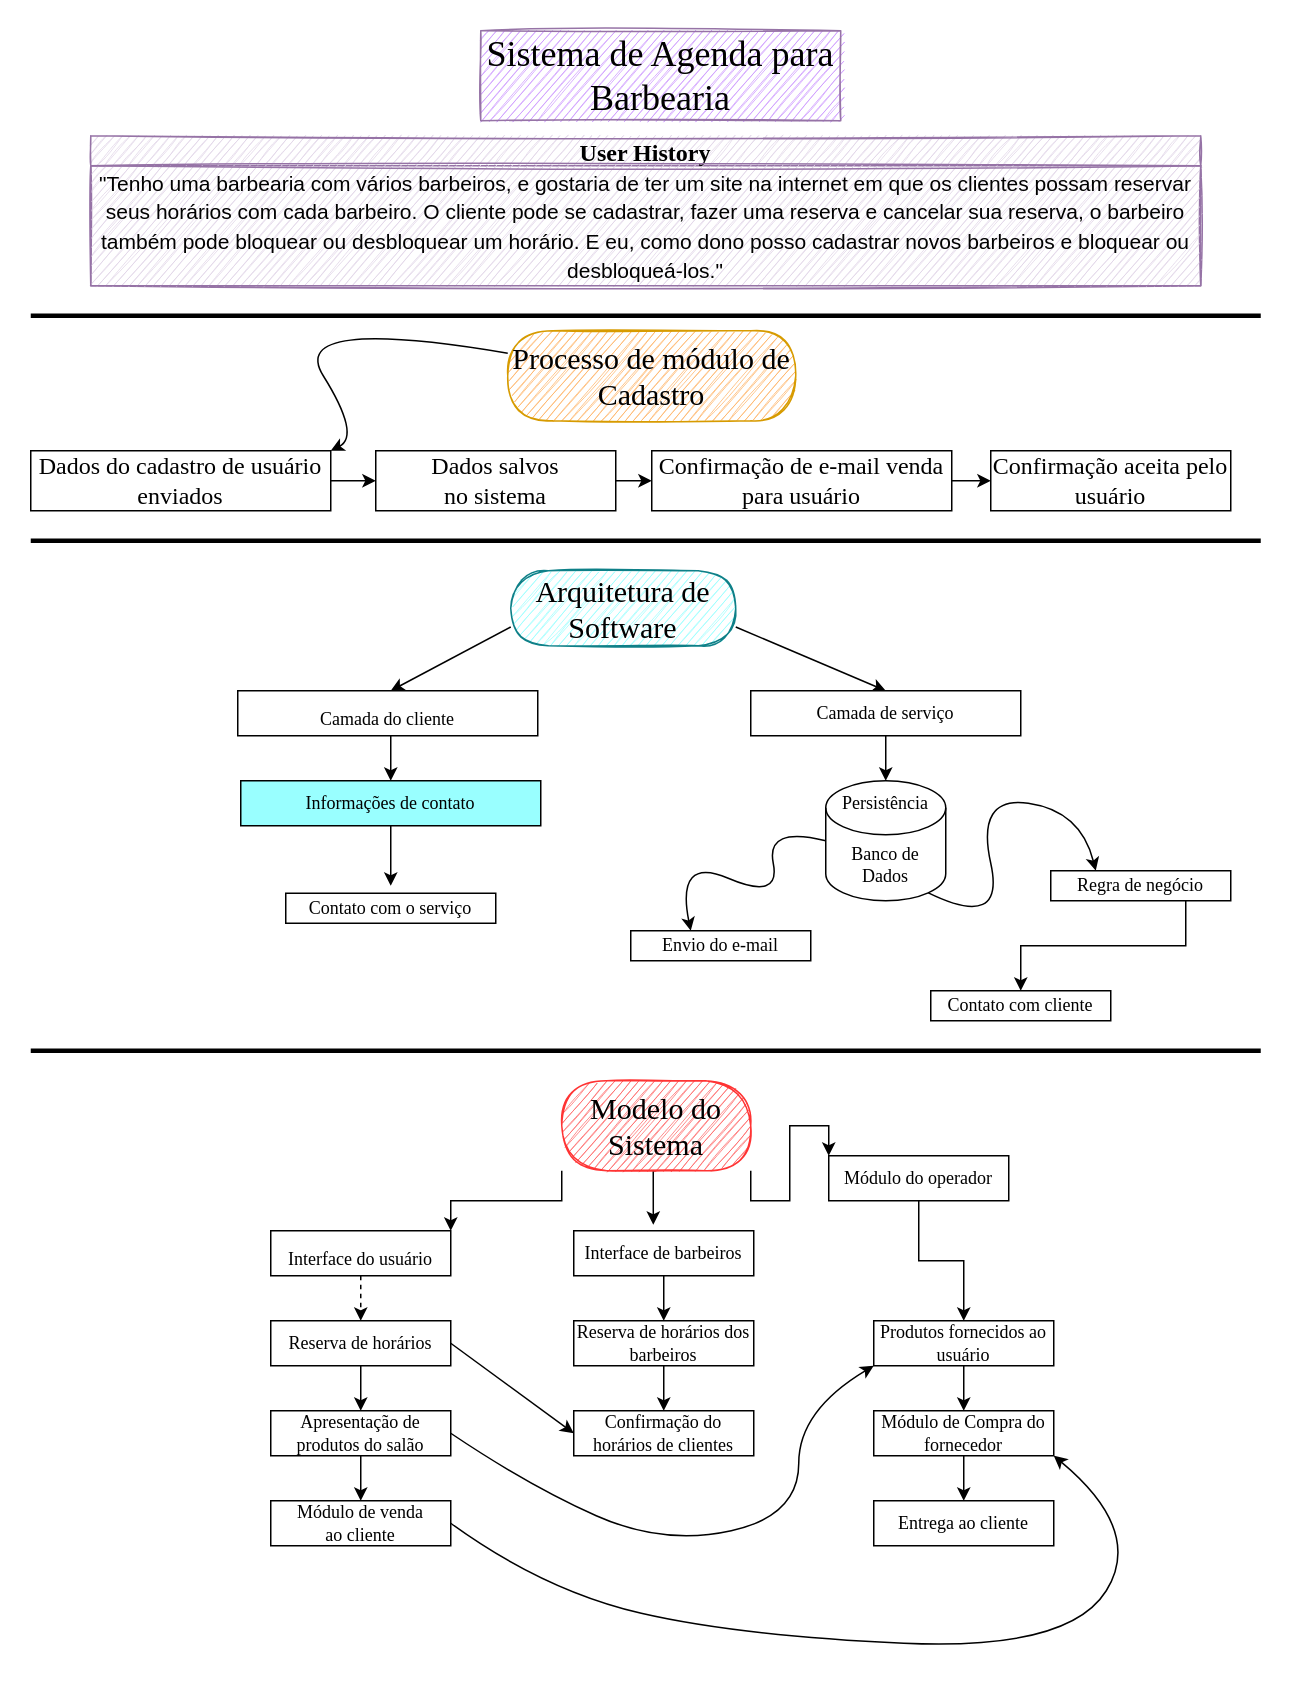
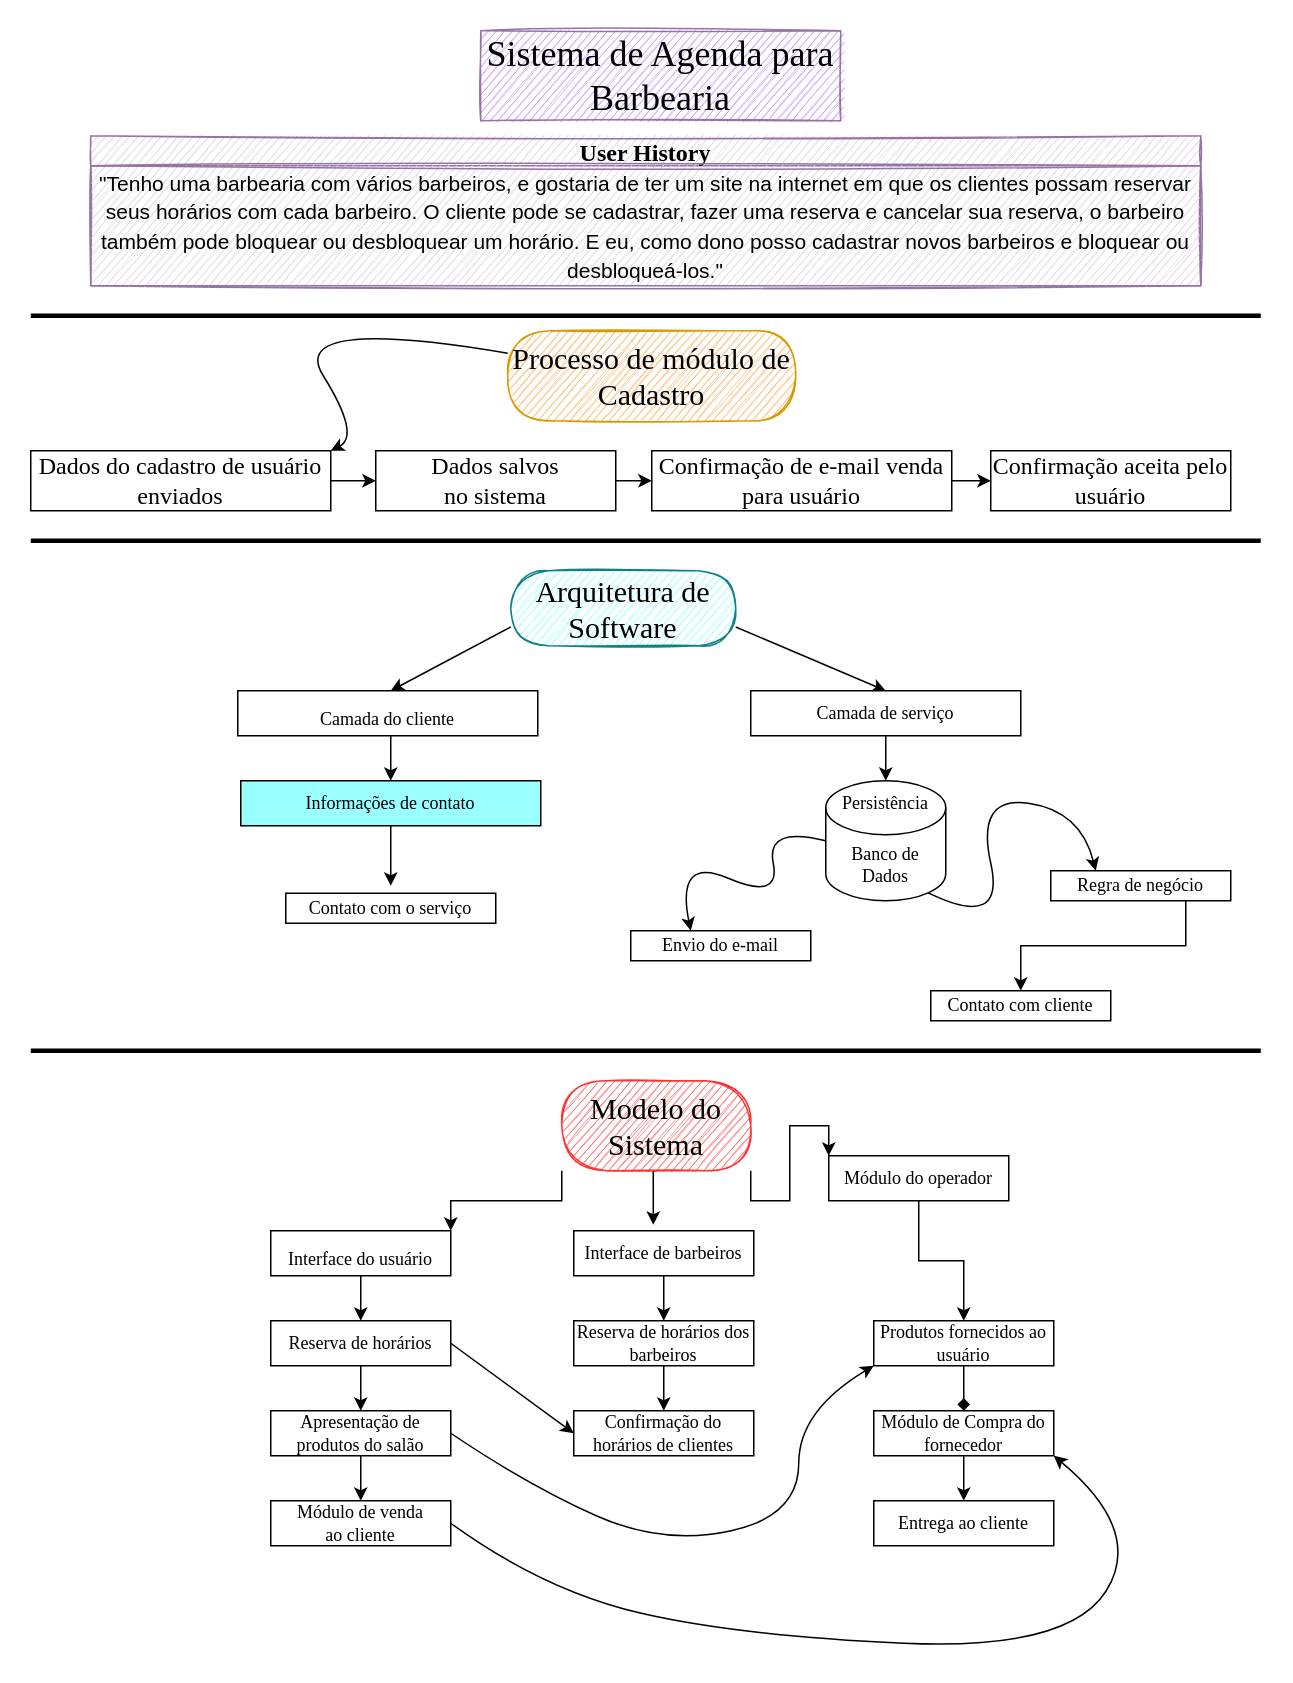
edge "Interface do usuário" -> "Reserva de horários": style dashed -> solid
edge "Produtos fornecidos ao usuário" -> "Módulo de Compra do fornecedor": arrowhead classic -> diamond
